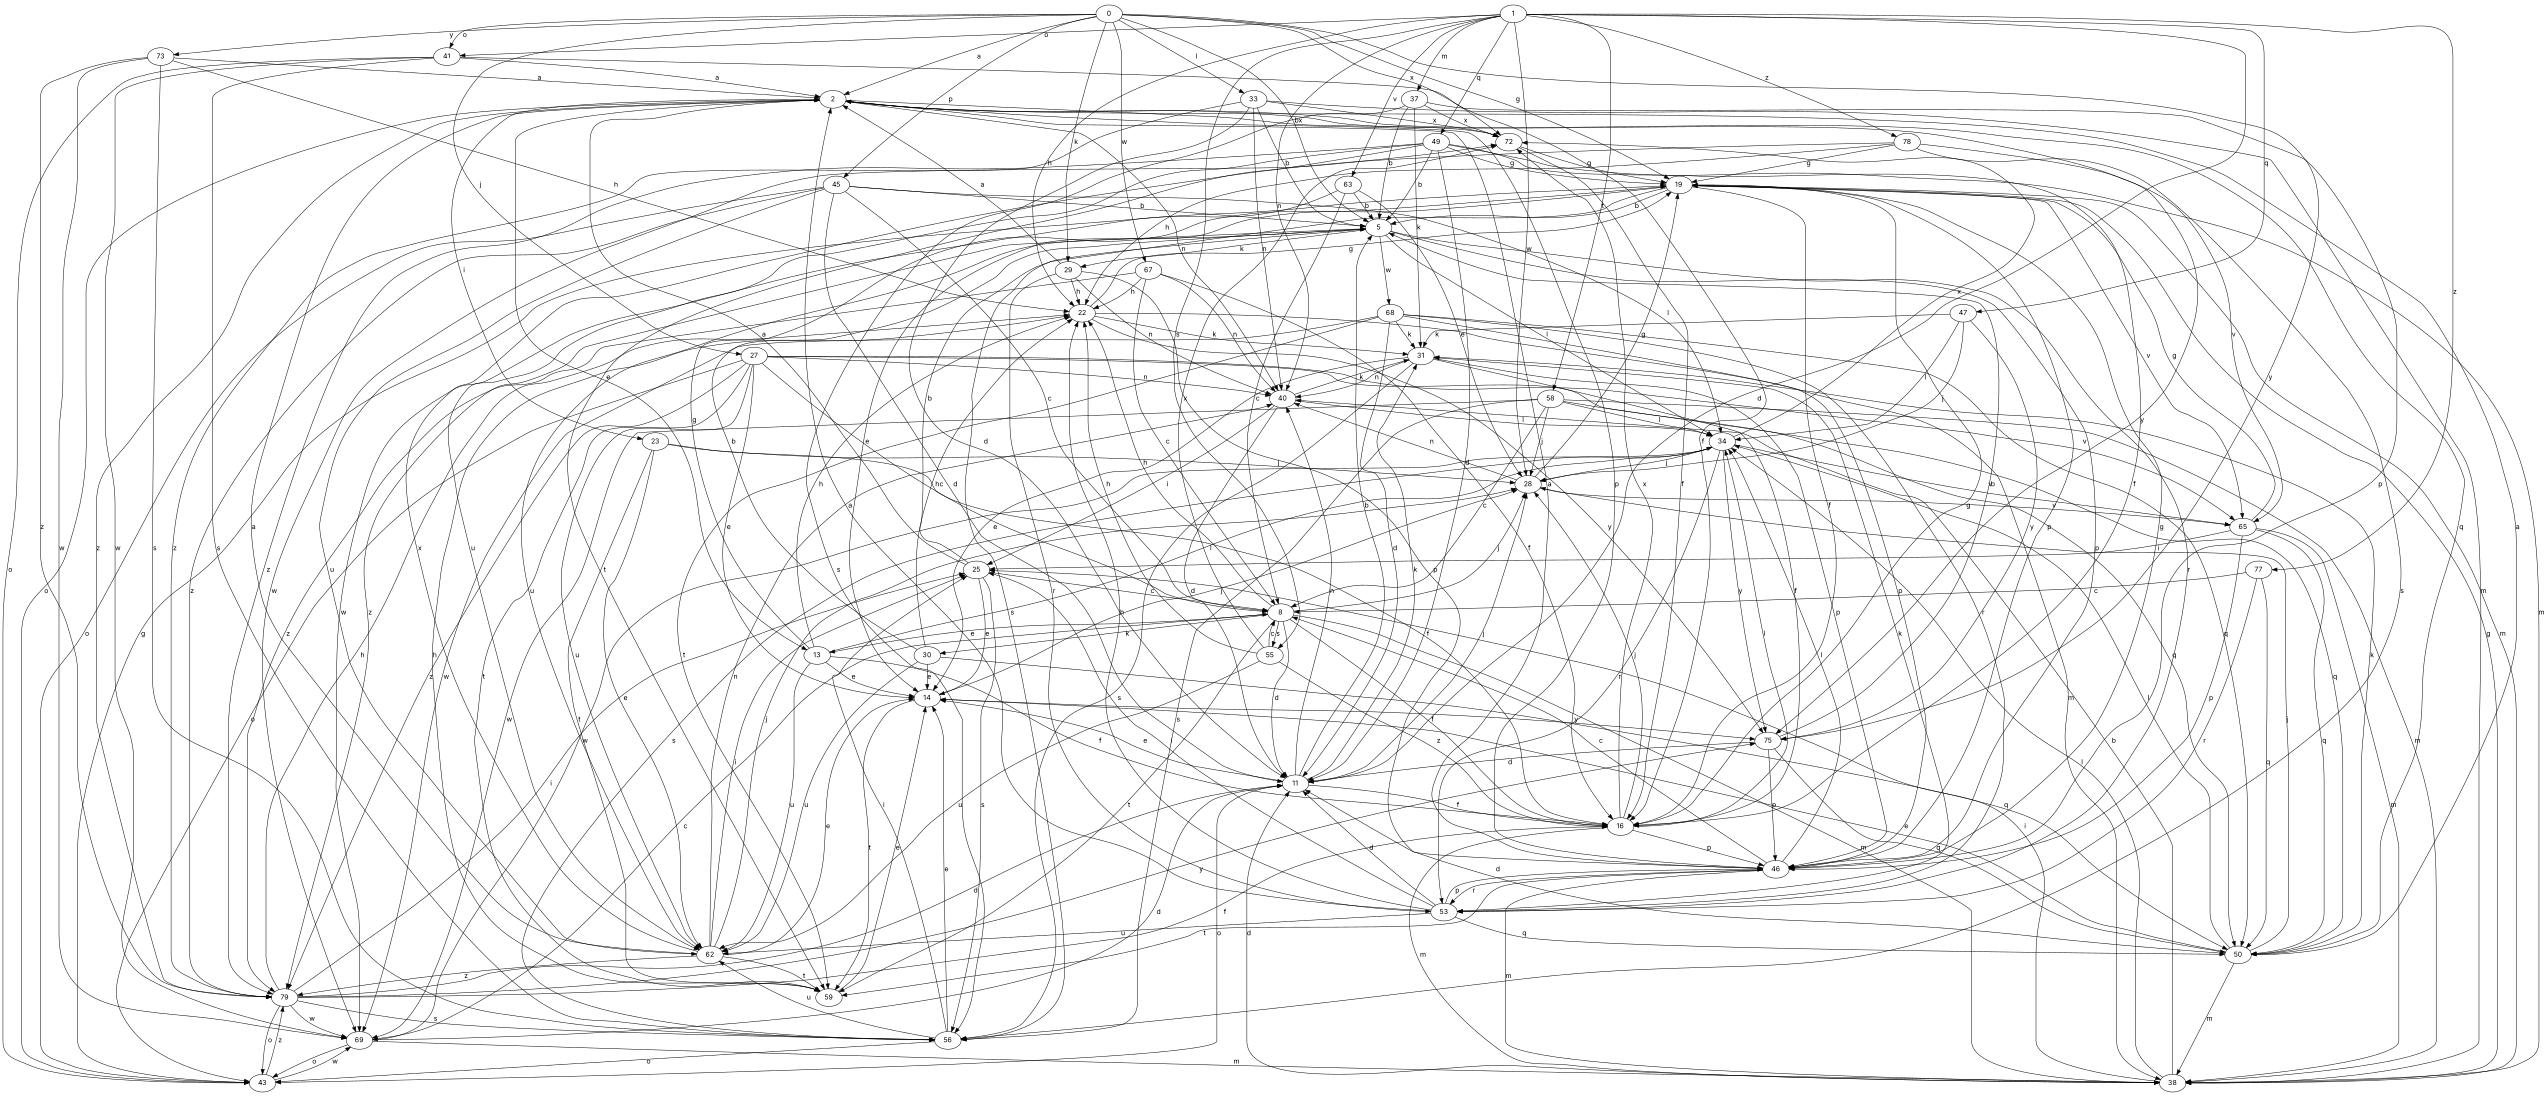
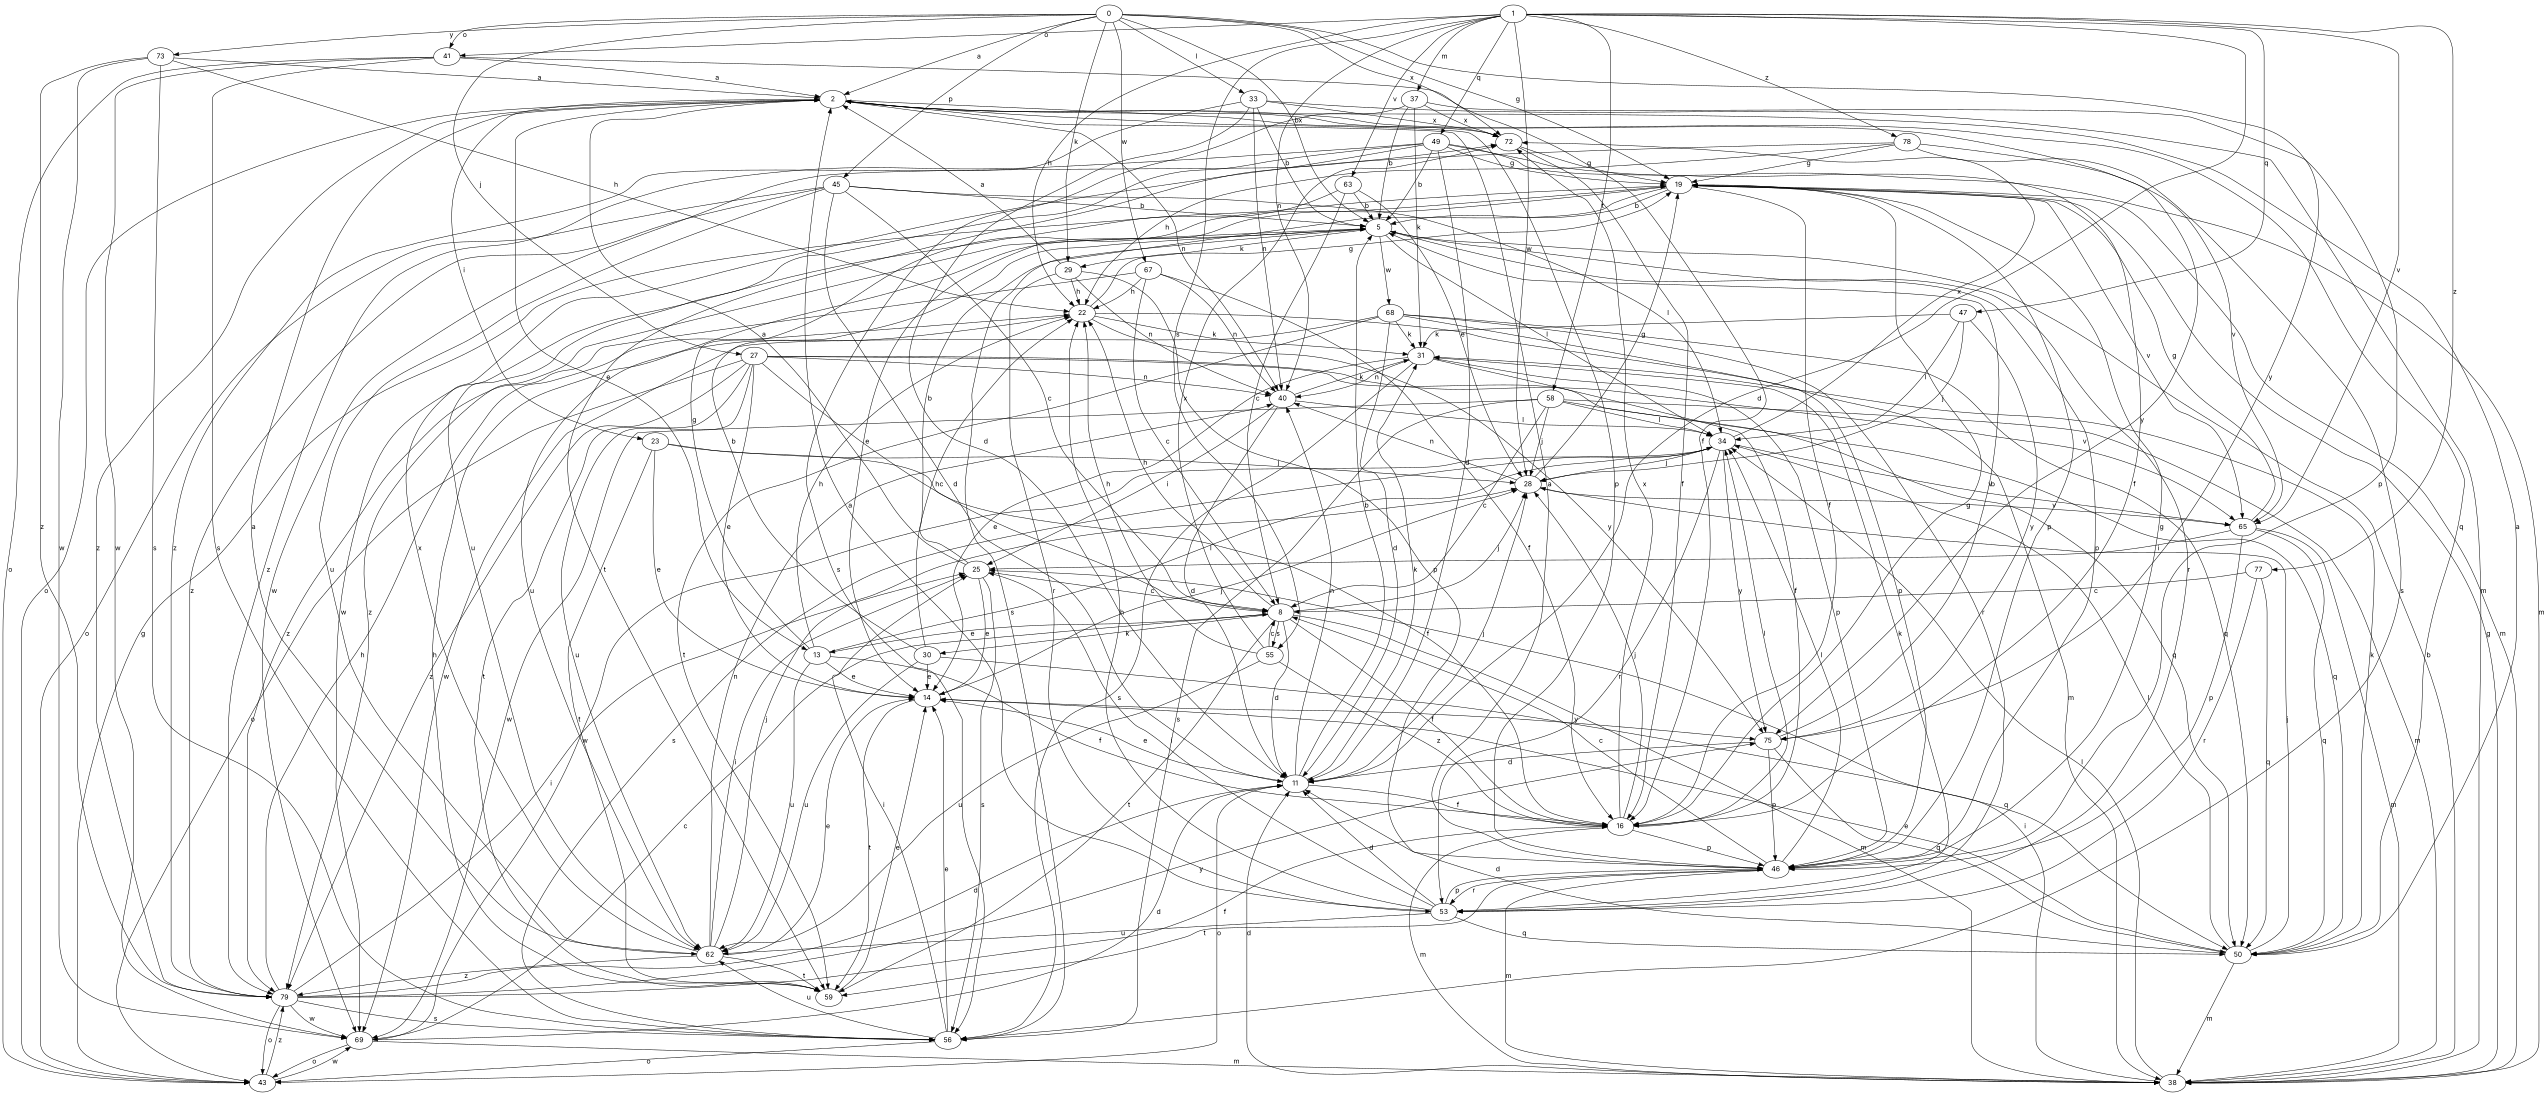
edge "1" -> "65": added, label "v"
edge "38" -> "40": now "38" -> "5"
edge "23" -> "62": now "23" -> "14"
